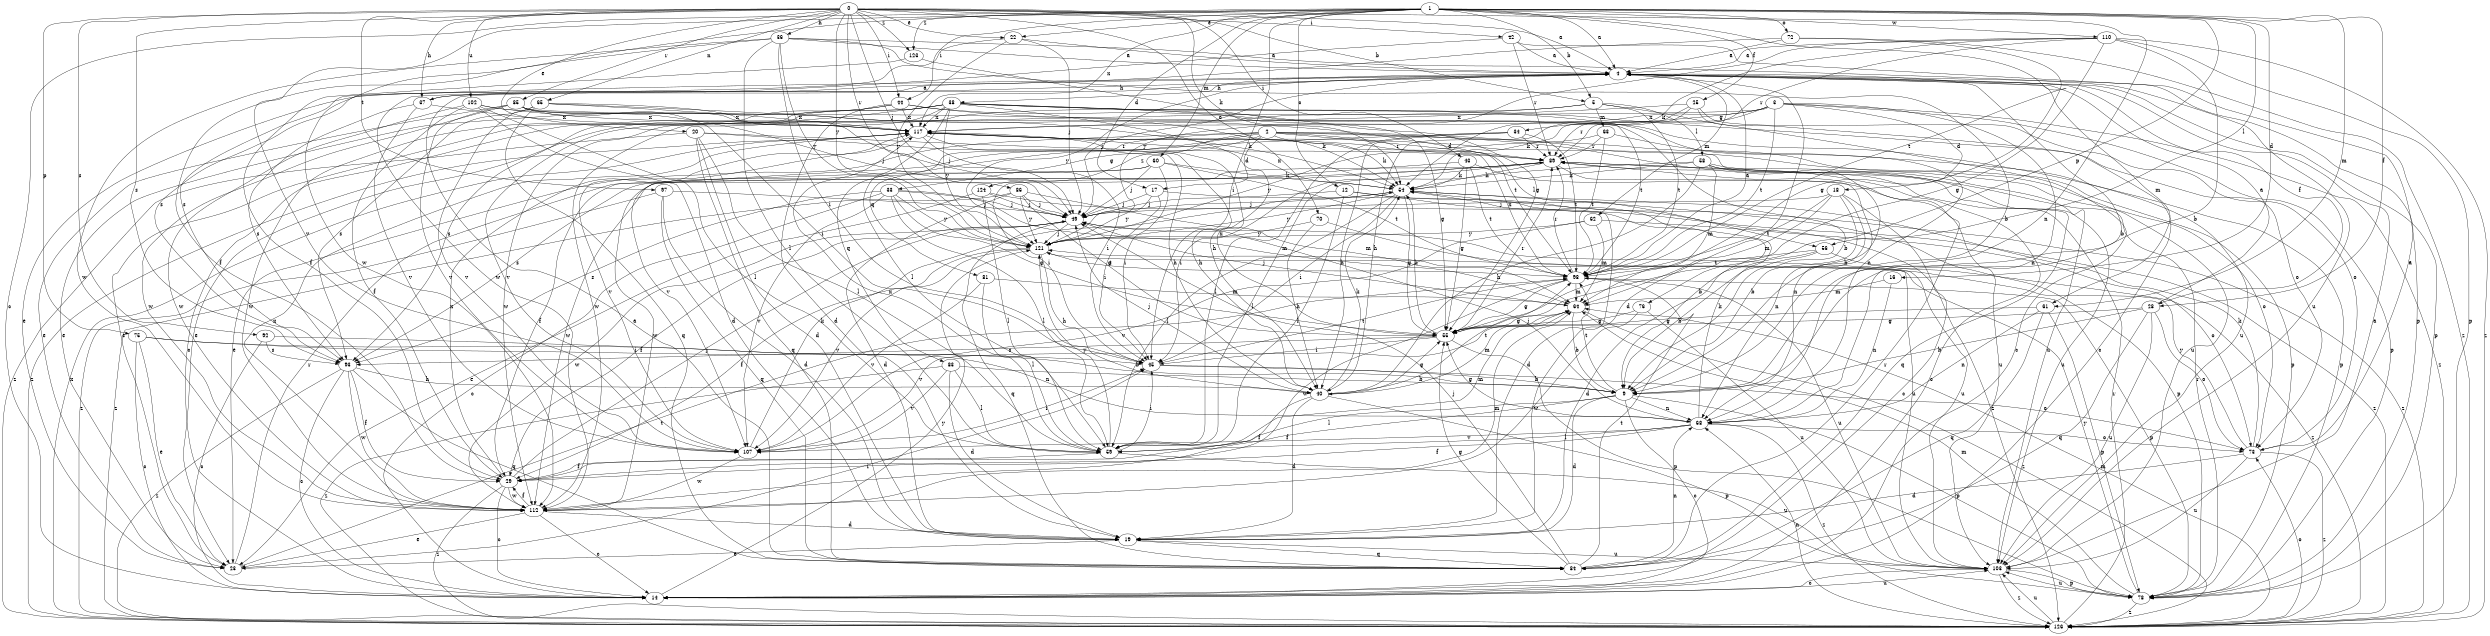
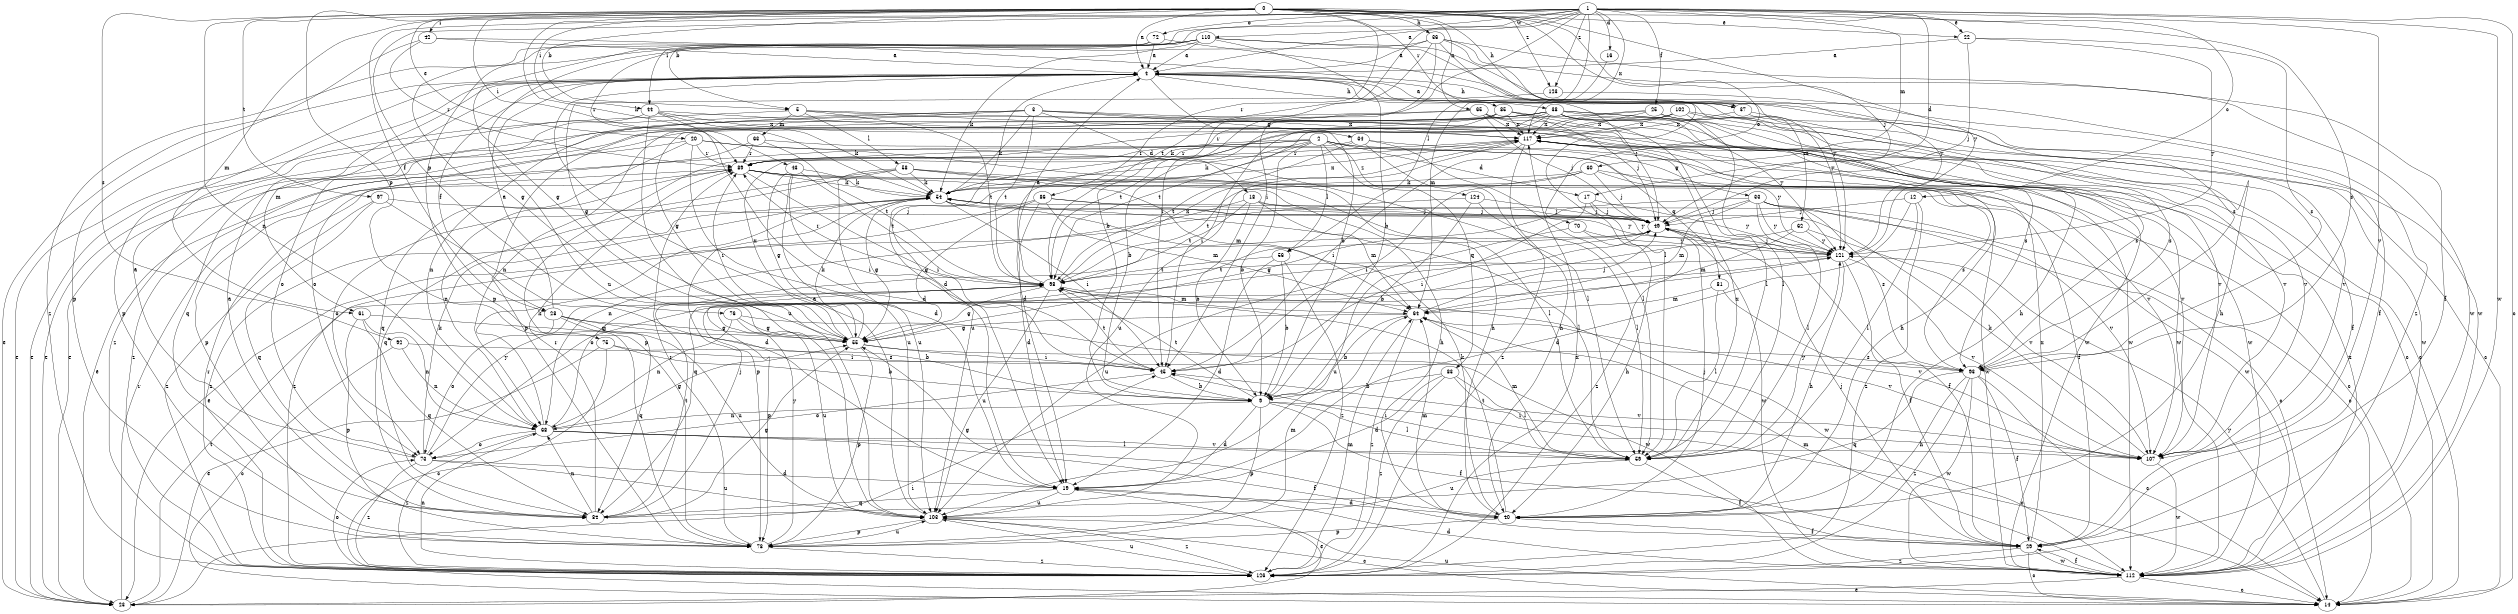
edge "0" -> "102": removed, label "u"
edge "2" -> "89": label "d" -> "r"
edge "16" -> "68": now "76" -> "68"
edge "40" -> "19": reversed
